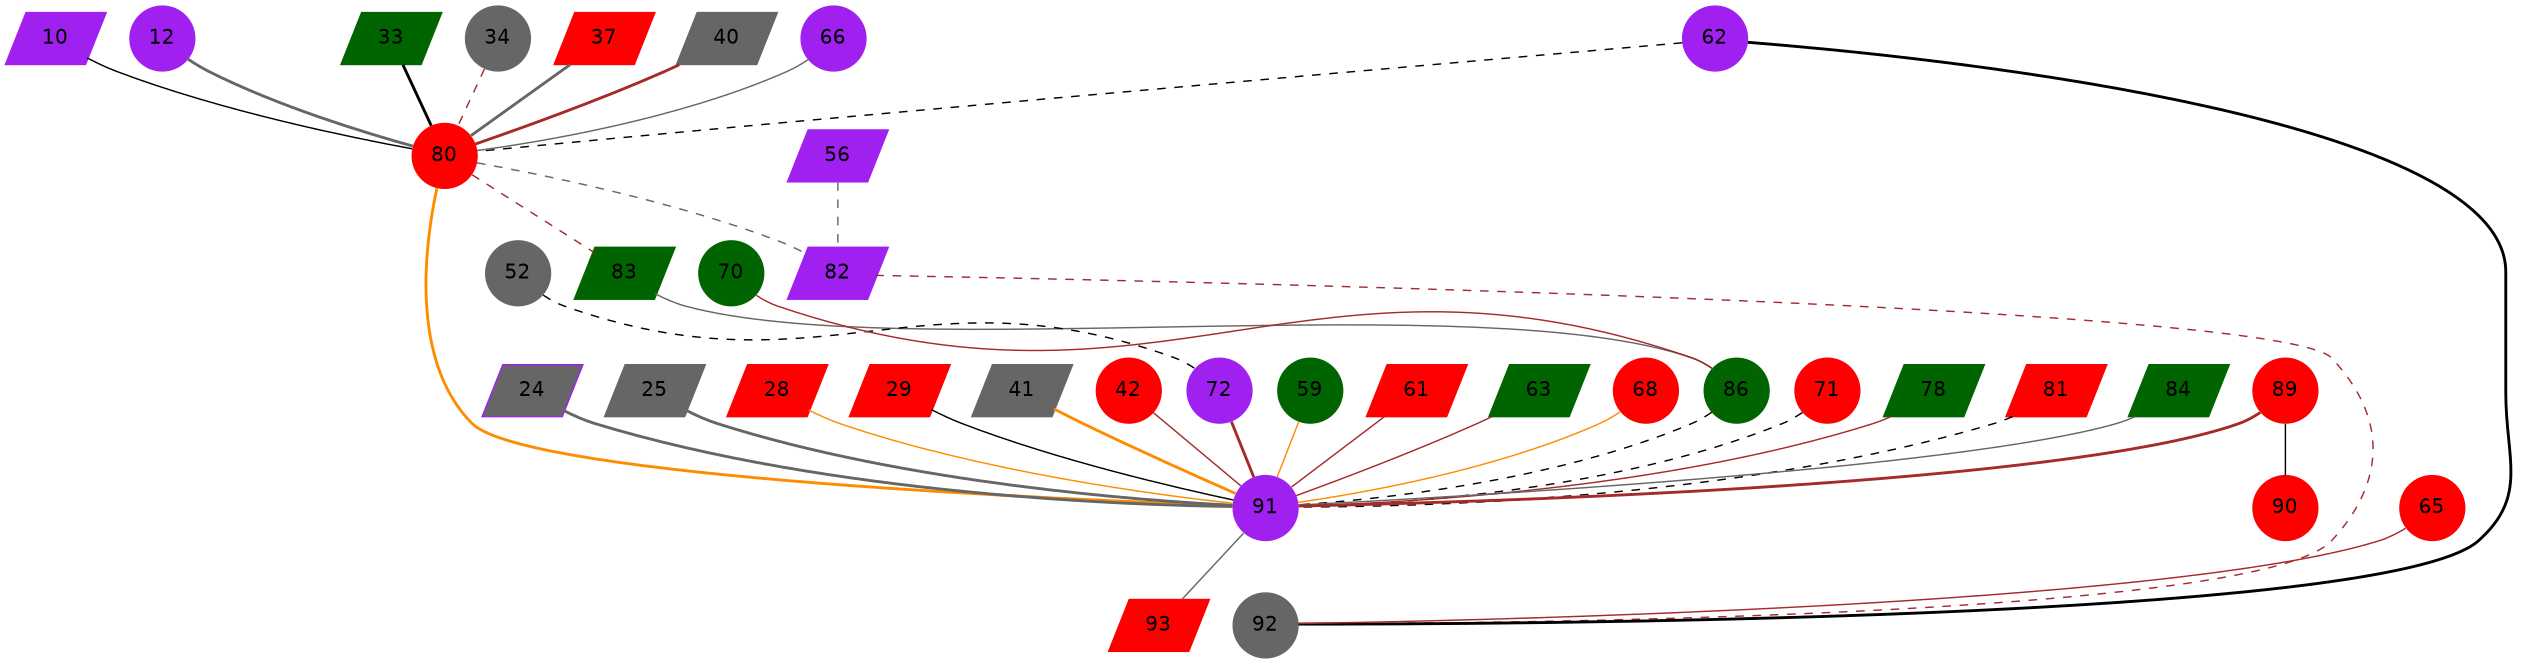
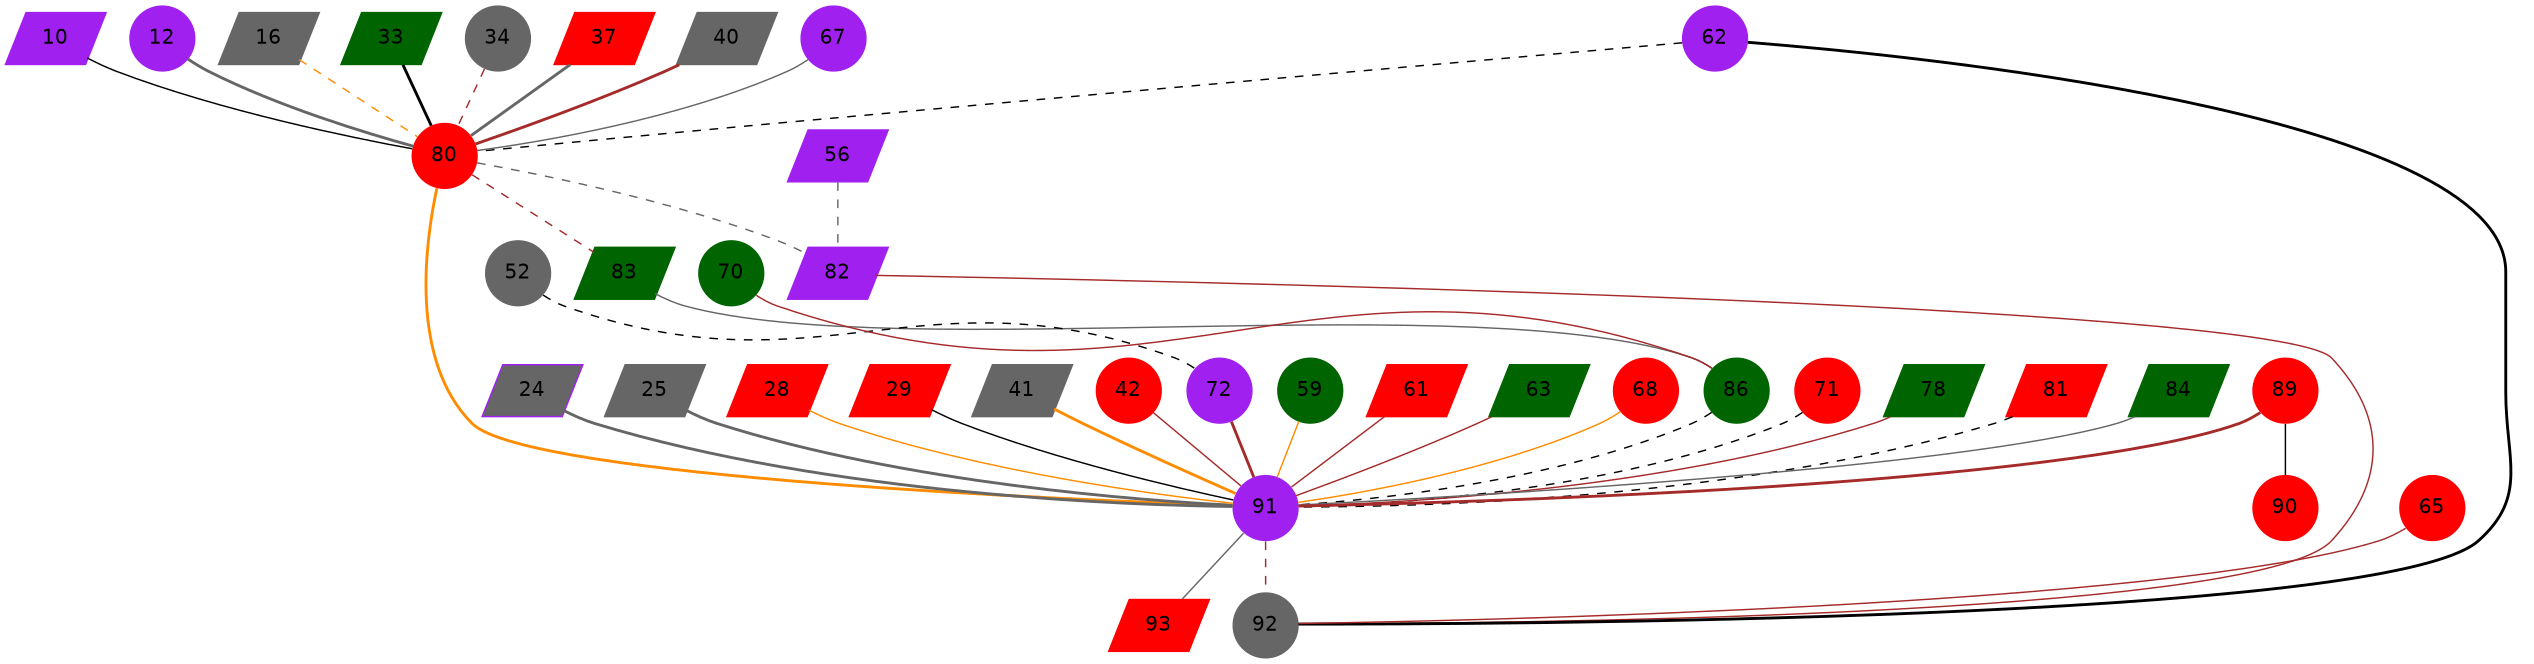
node "16": added
node "66": label "66" -> "67"
edge "82" -- "92": style dashed -> solid
edge "91" -- "92": added
